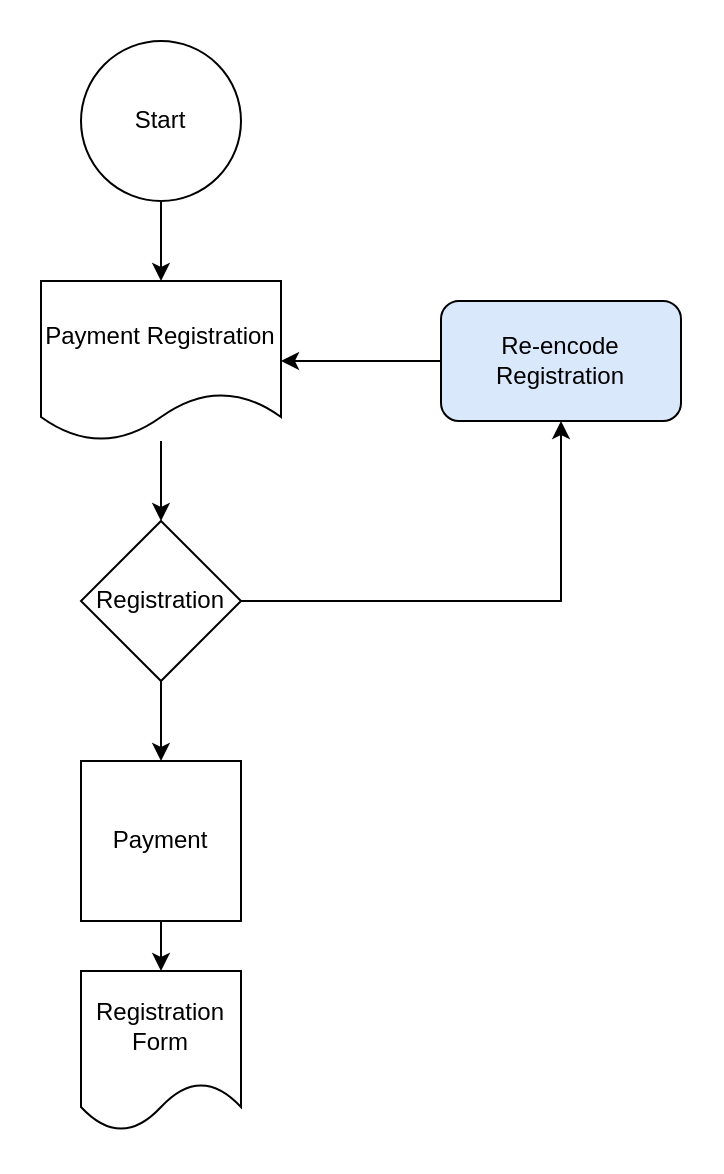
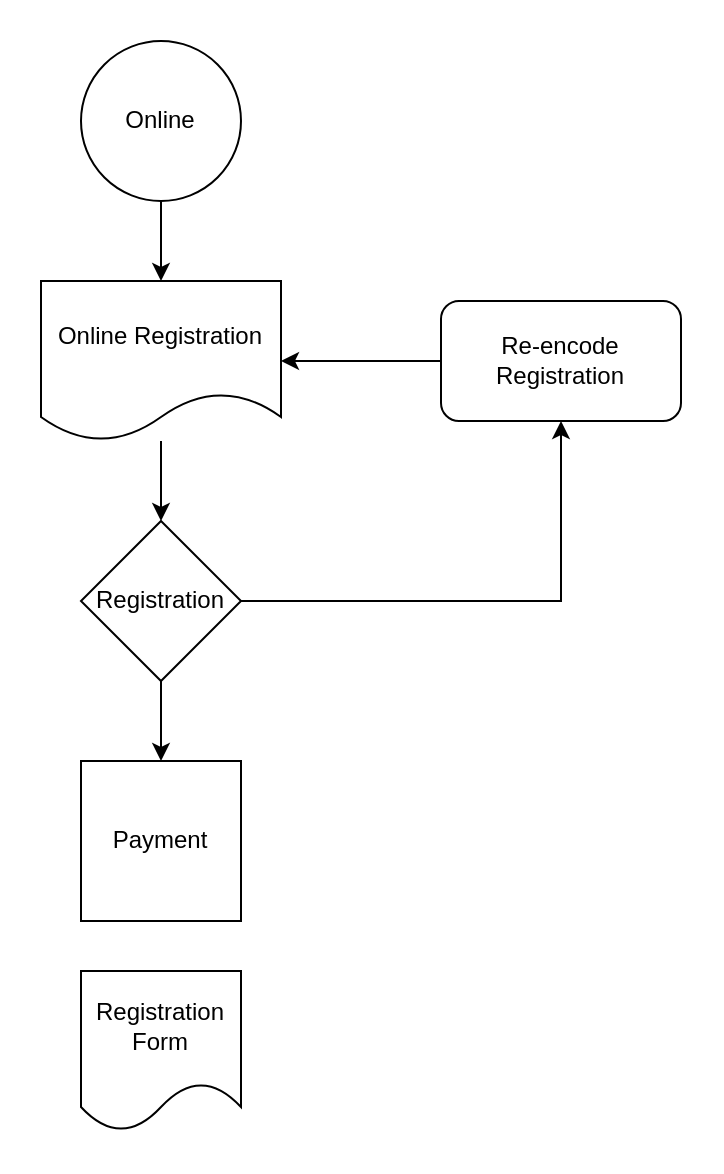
node "Start": label "Start" -> "Online"
node "Payment Registration": label "Payment Registration" -> "Online Registration"
node "Re-encode Registration": fillcolor #dae8fc -> #ffffff
edge "Payment" -> "Registration Form": removed
